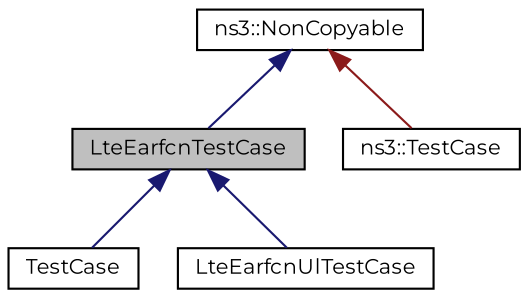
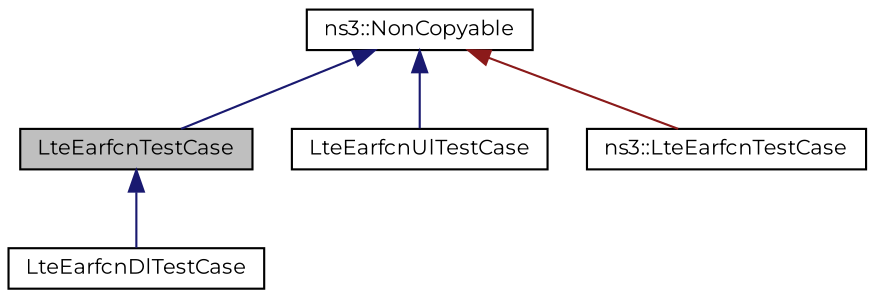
node "ns3::TestCase": label "ns3::TestCase" -> "ns3::LteEarfcnTestCase"
edge "LteEarfcnUlTestCase" -> "LteEarfcnTestCase": now "LteEarfcnUlTestCase" -> "ns3::NonCopyable"
node "TestCase": label "TestCase" -> "LteEarfcnDlTestCase"
